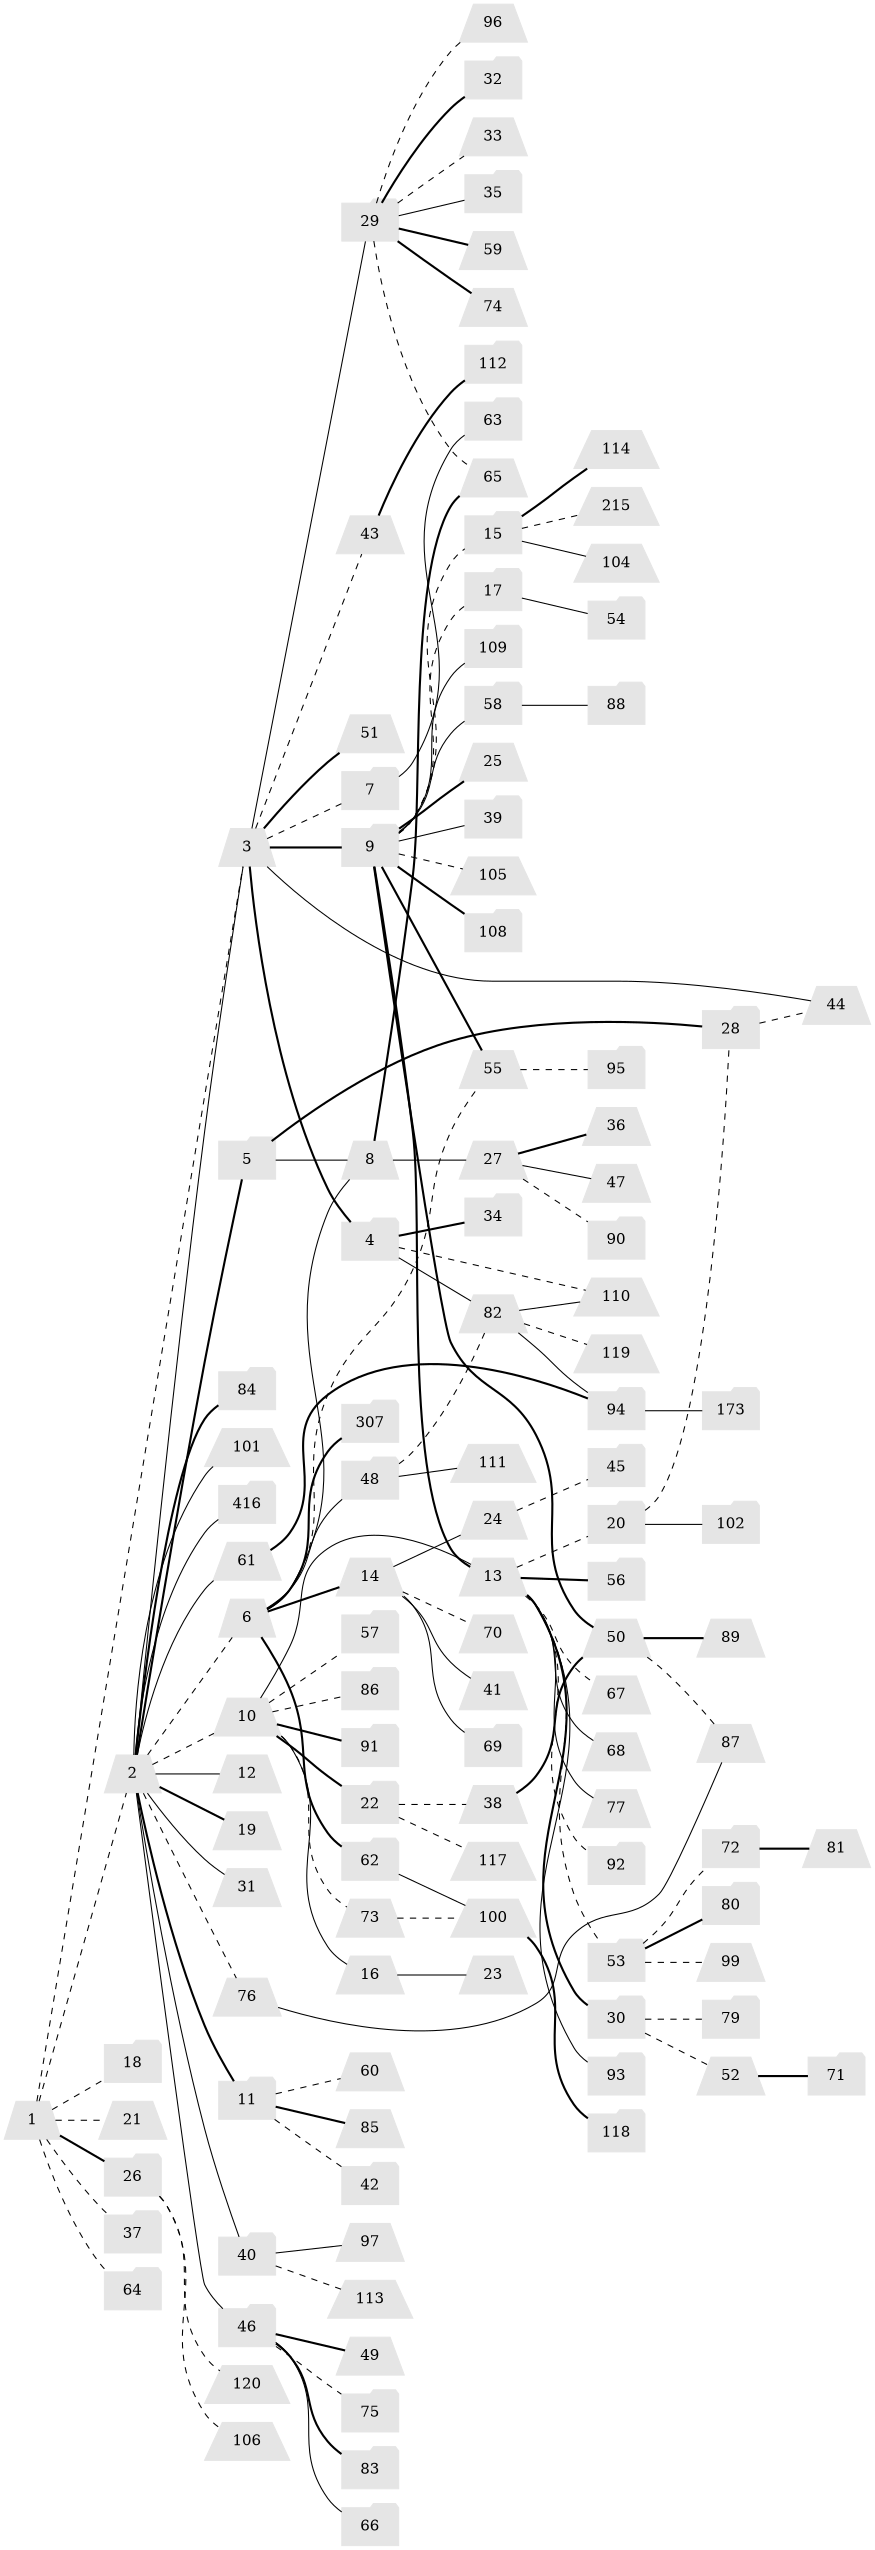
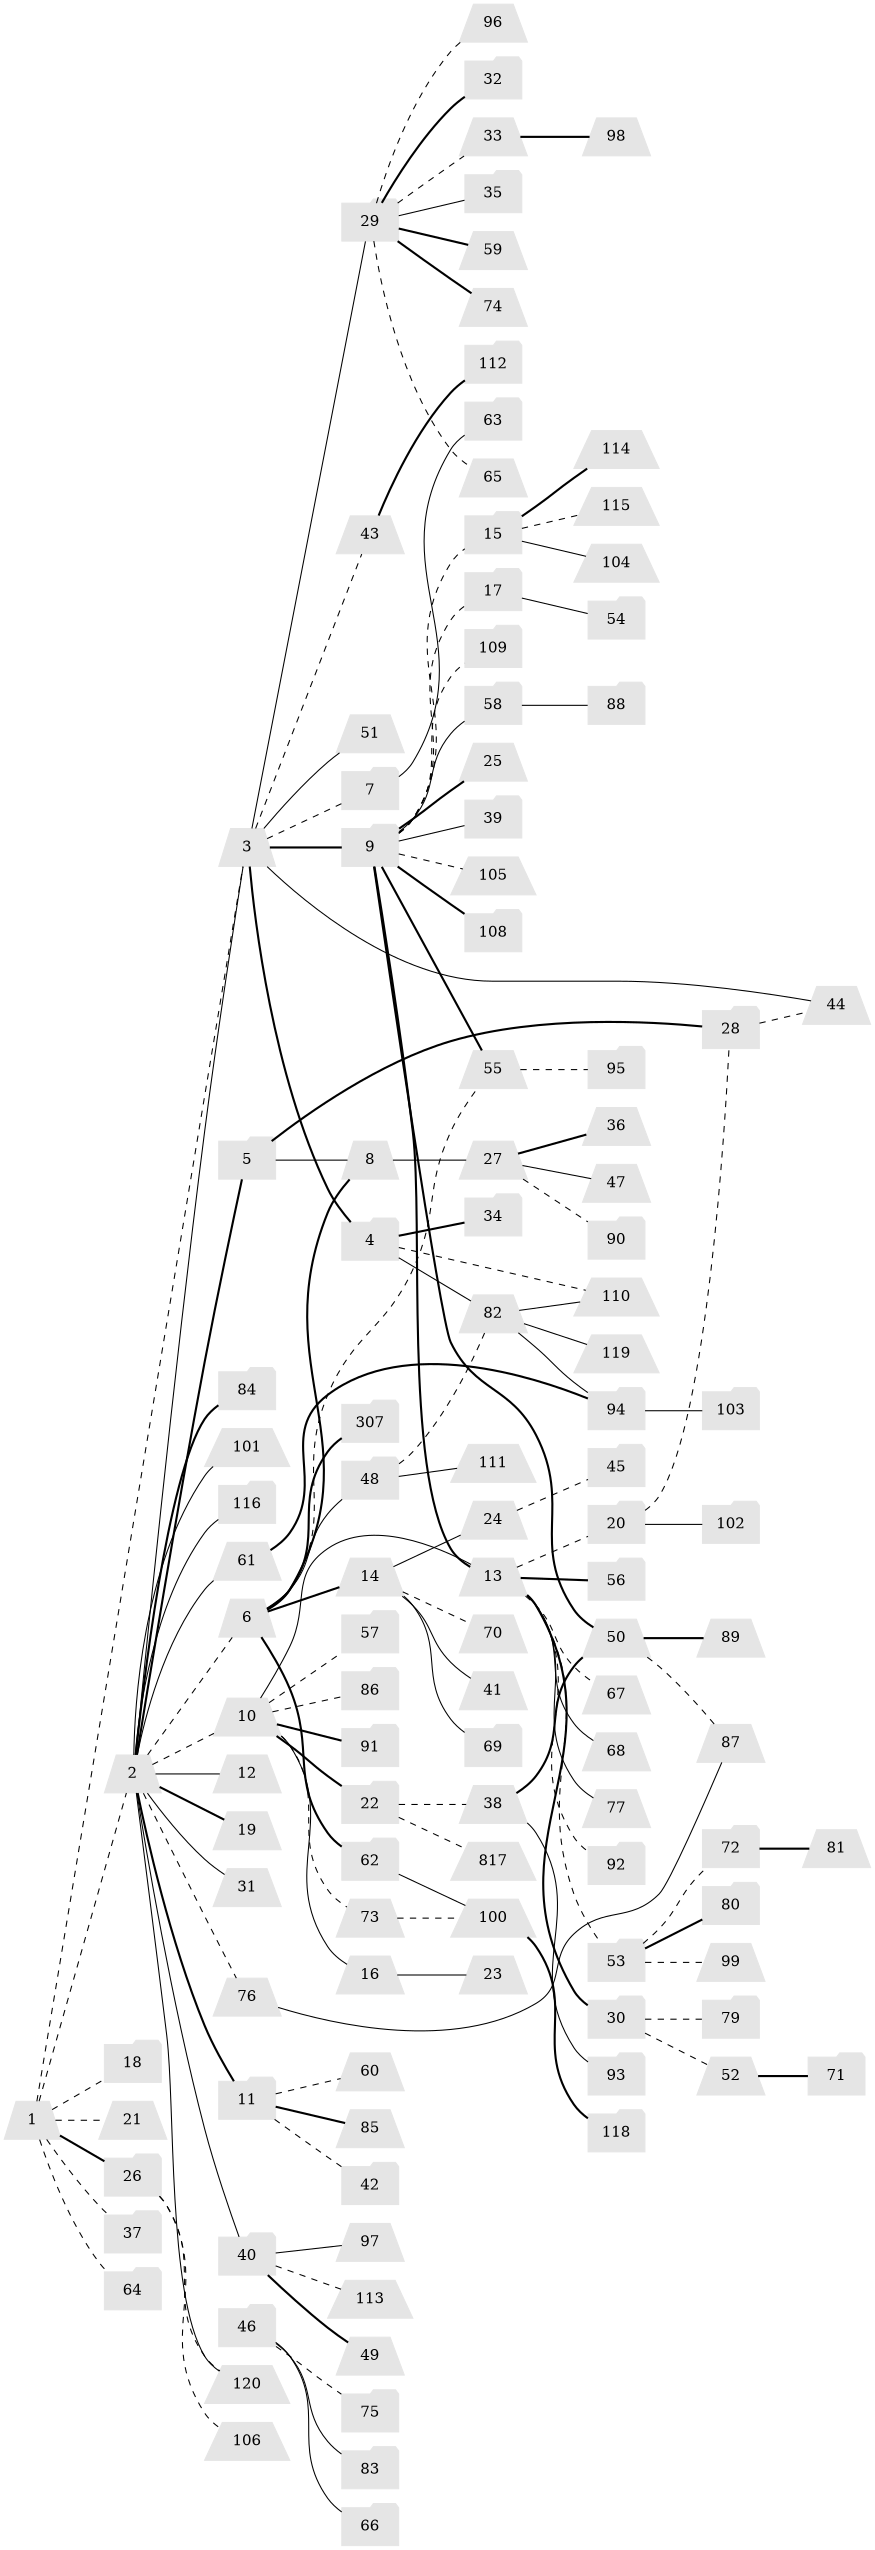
node "98": added
node "215": label "215" -> "115"
edge "109" -- "9": style solid -> dashed
edge "51" -- "3": style bold -> solid
edge "65" -- "8": removed
edge "82" -- "119": style dashed -> solid
edge "8" -- "6": style solid -> bold
node "173": label "173" -> "103"
node "416": label "416" -> "116"
node "117": label "117" -> "817"
edge "13" -- "93": now "38" -- "93"
edge "2" -- "46": now "2" -- "120"
edge "46" -- "49": now "40" -- "49"
edge "46" -- "83": style bold -> solid
